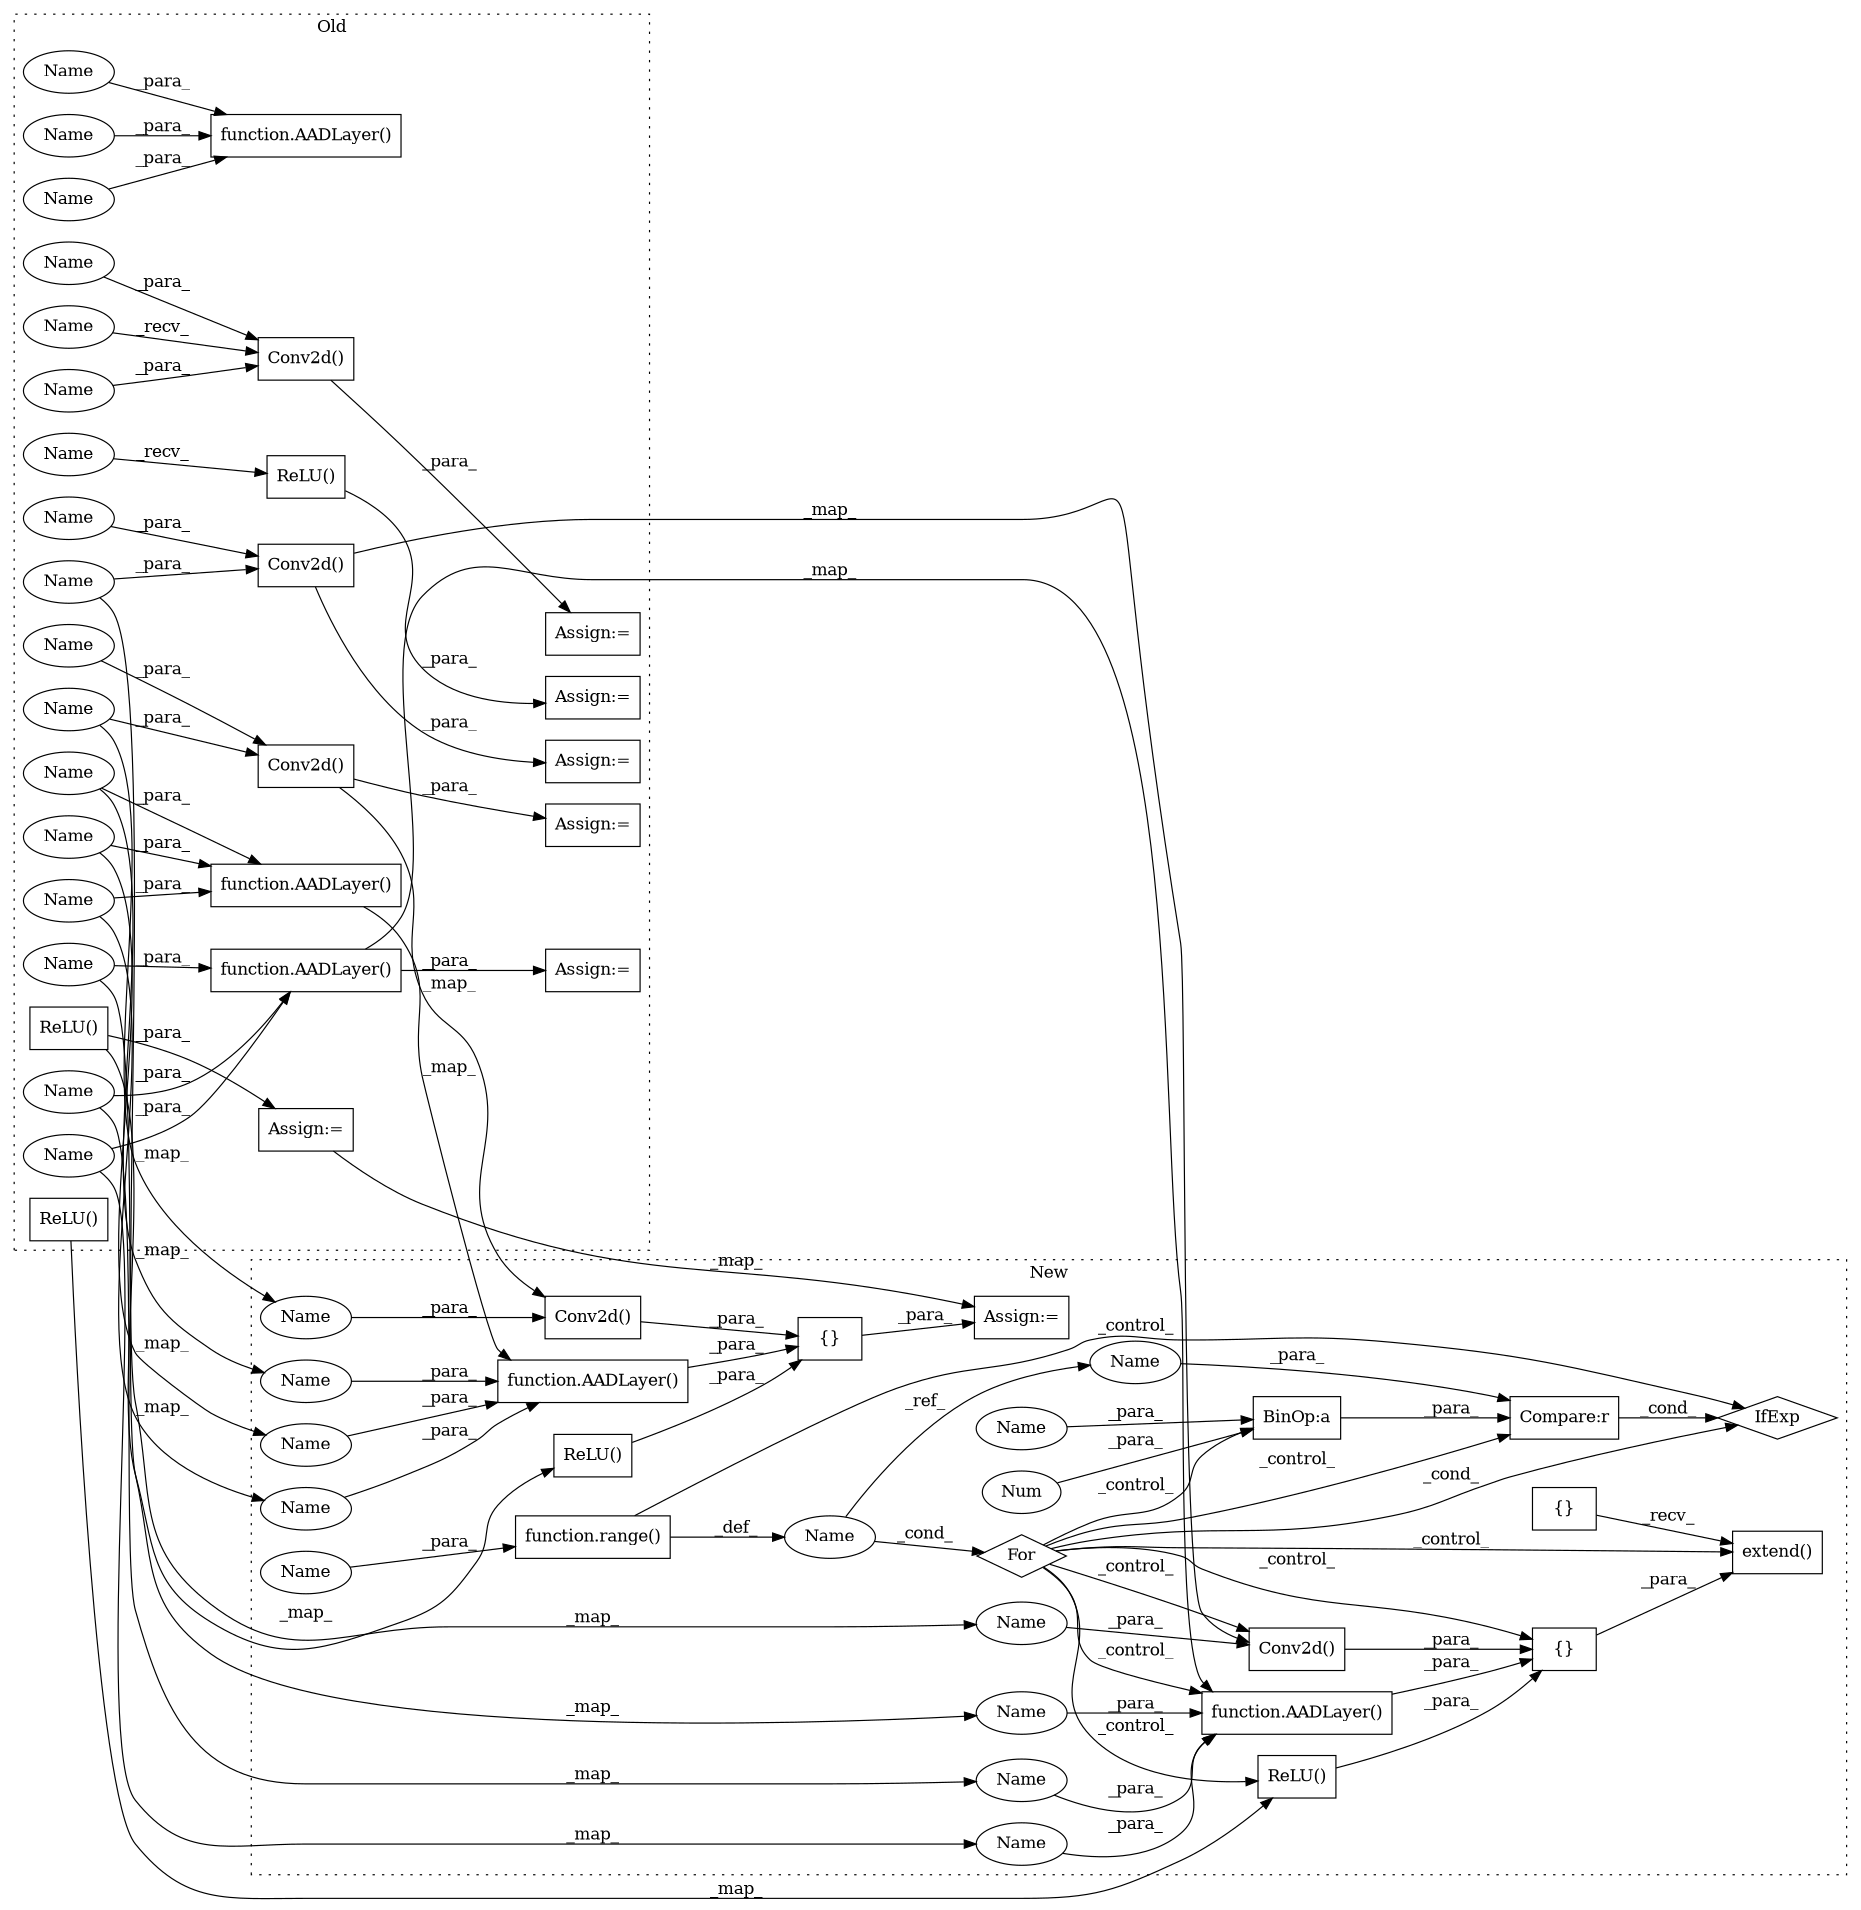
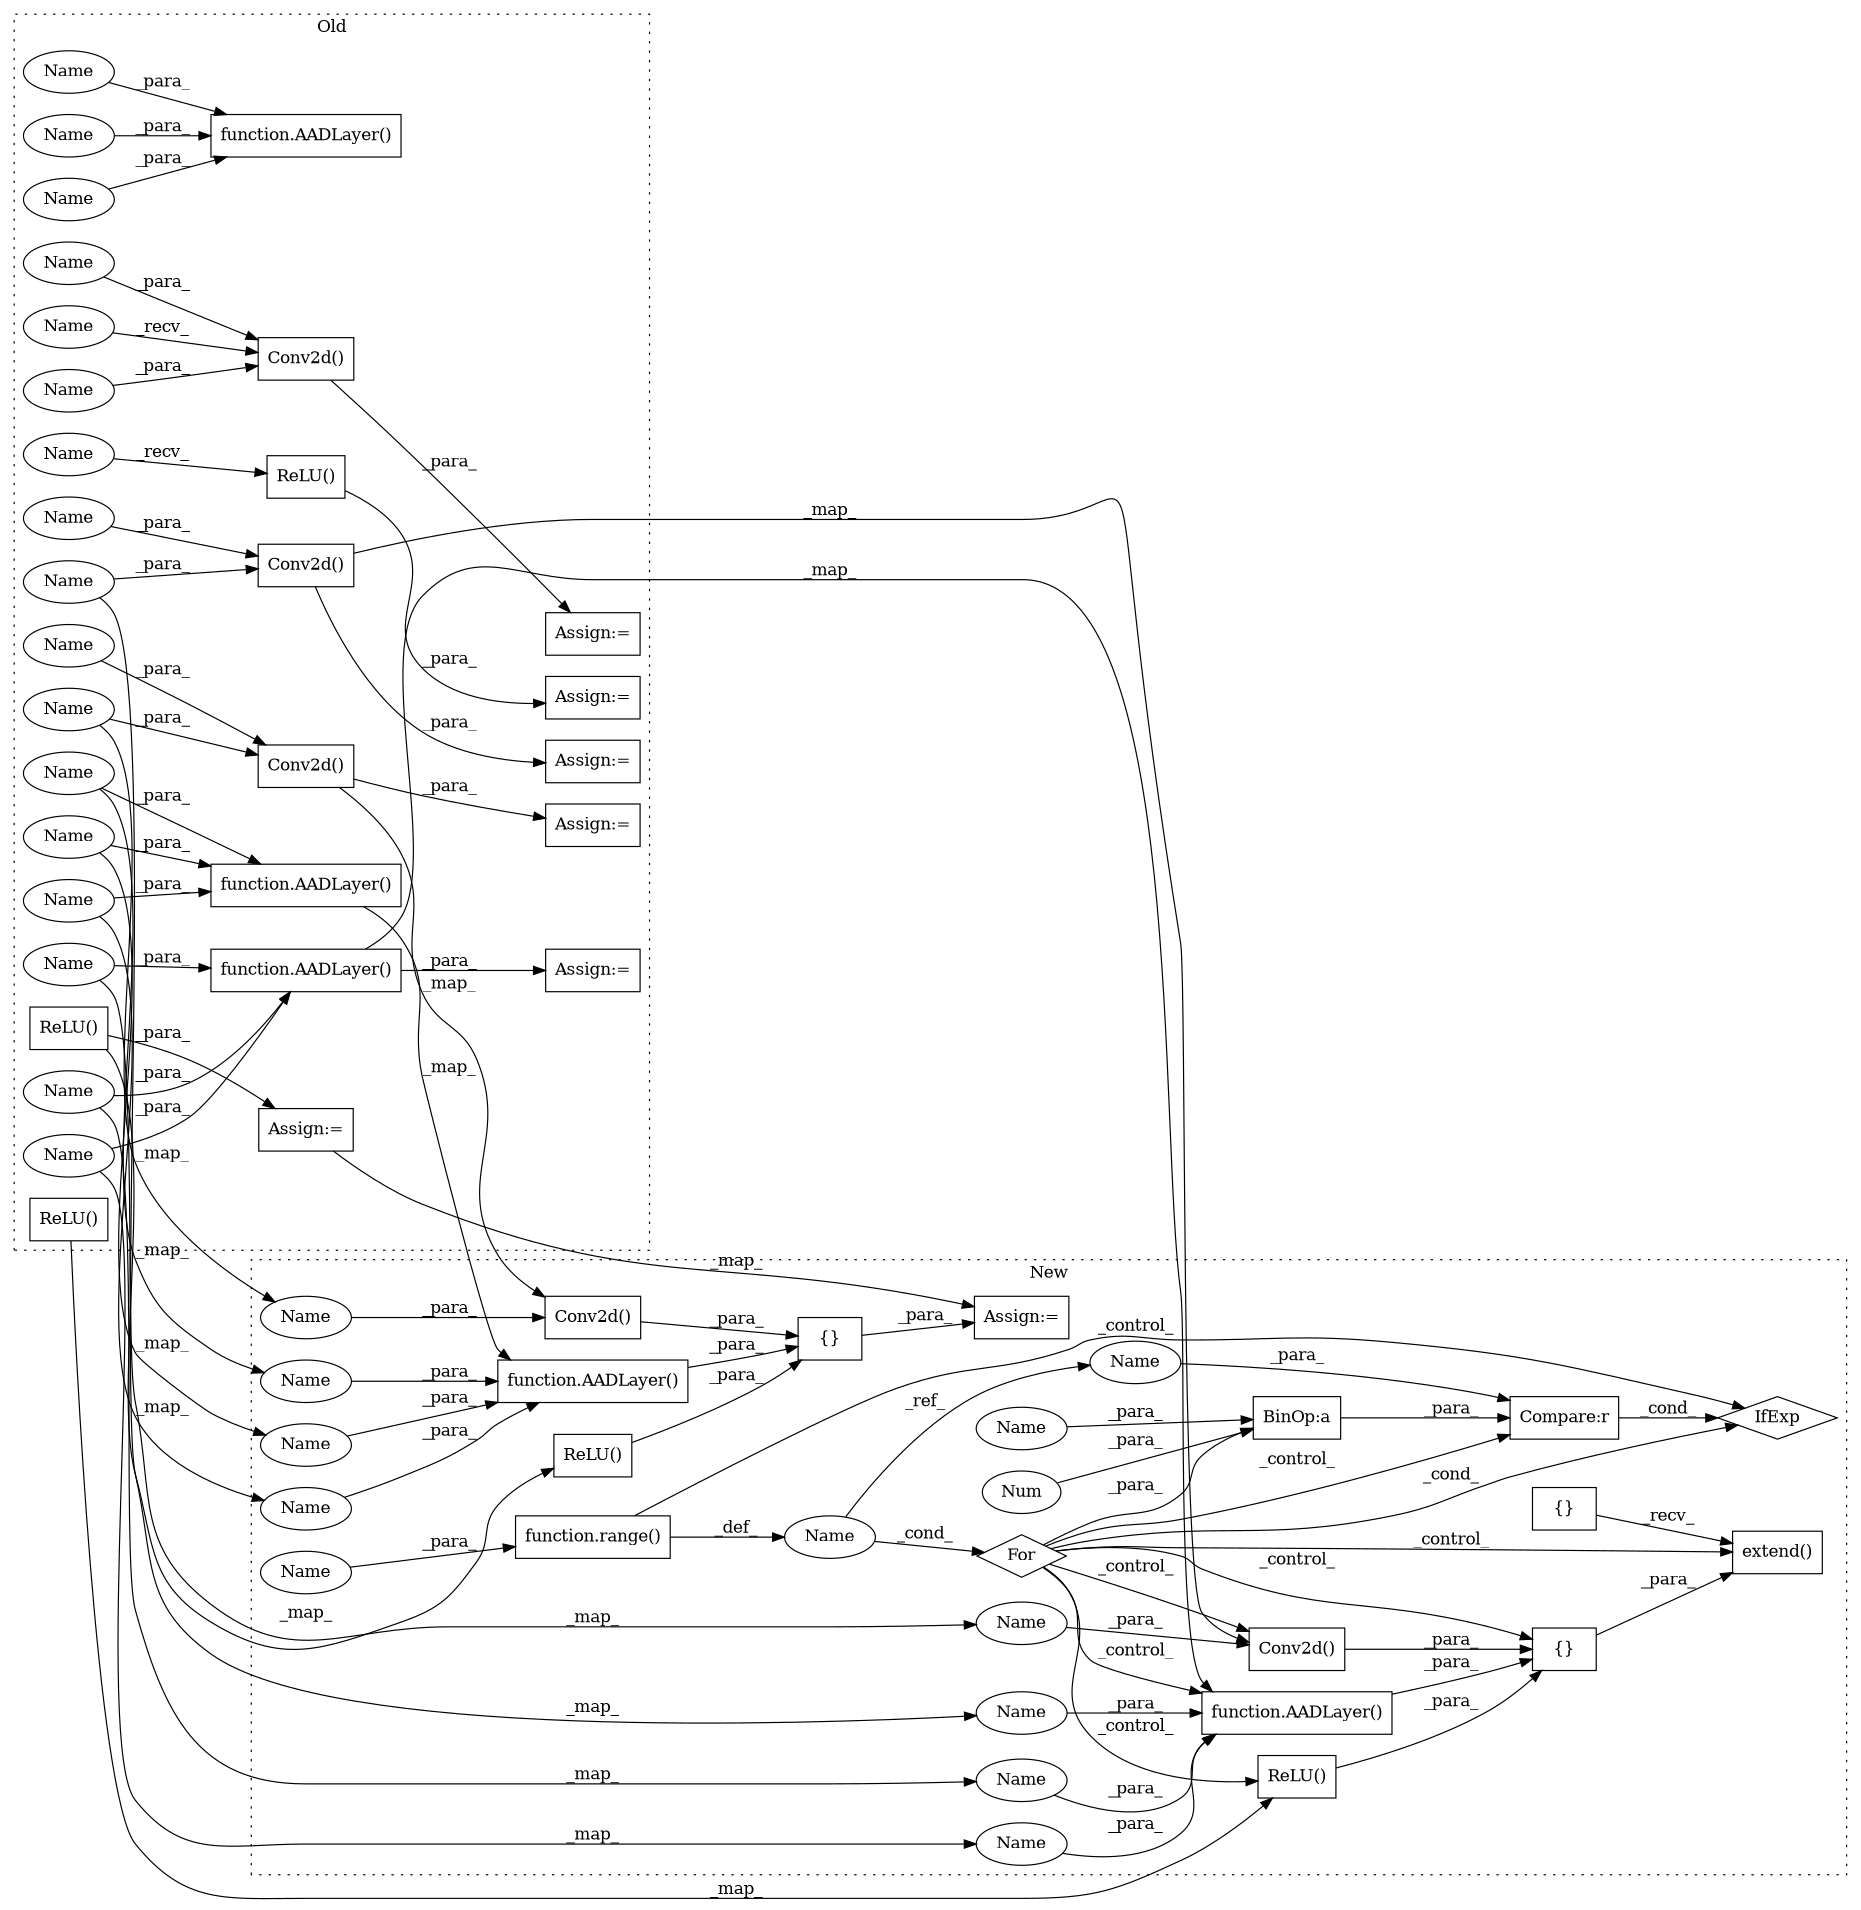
edge "For" -> "BinOp:a": label "_control_" -> "_para_"
